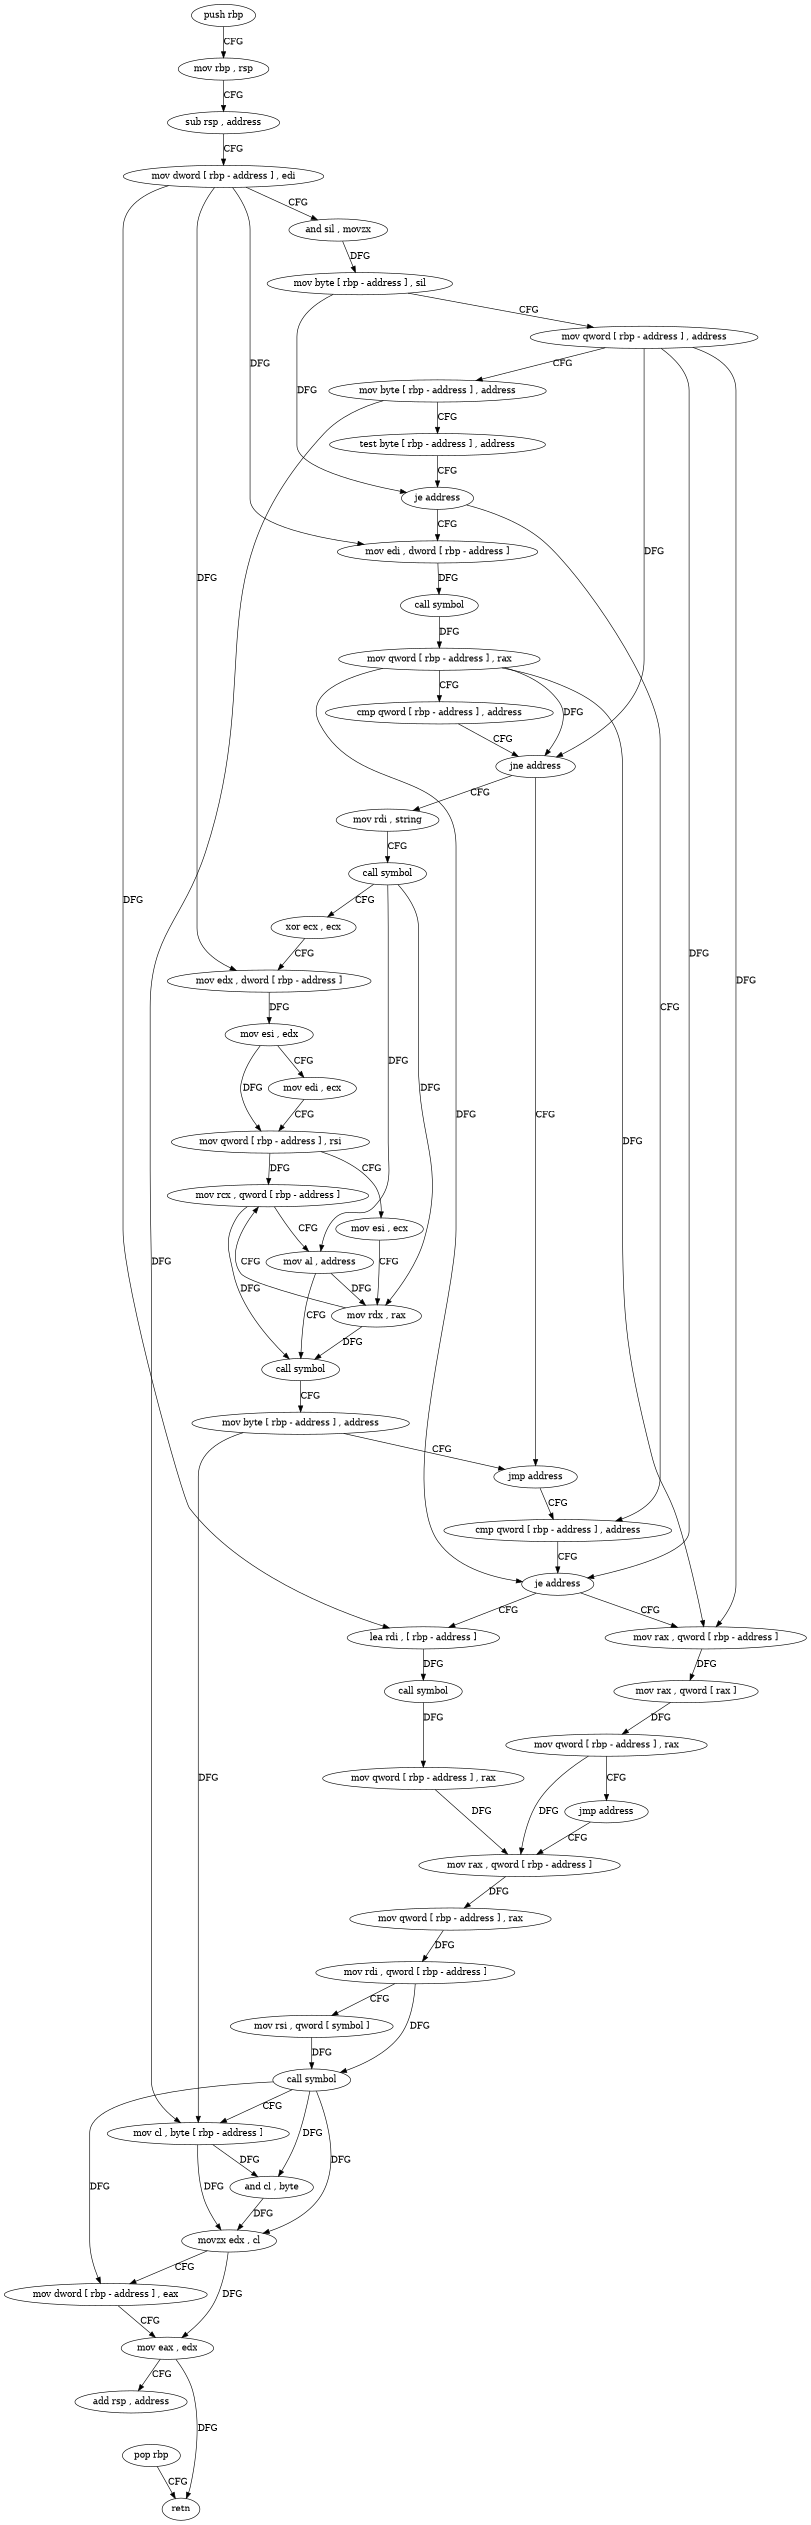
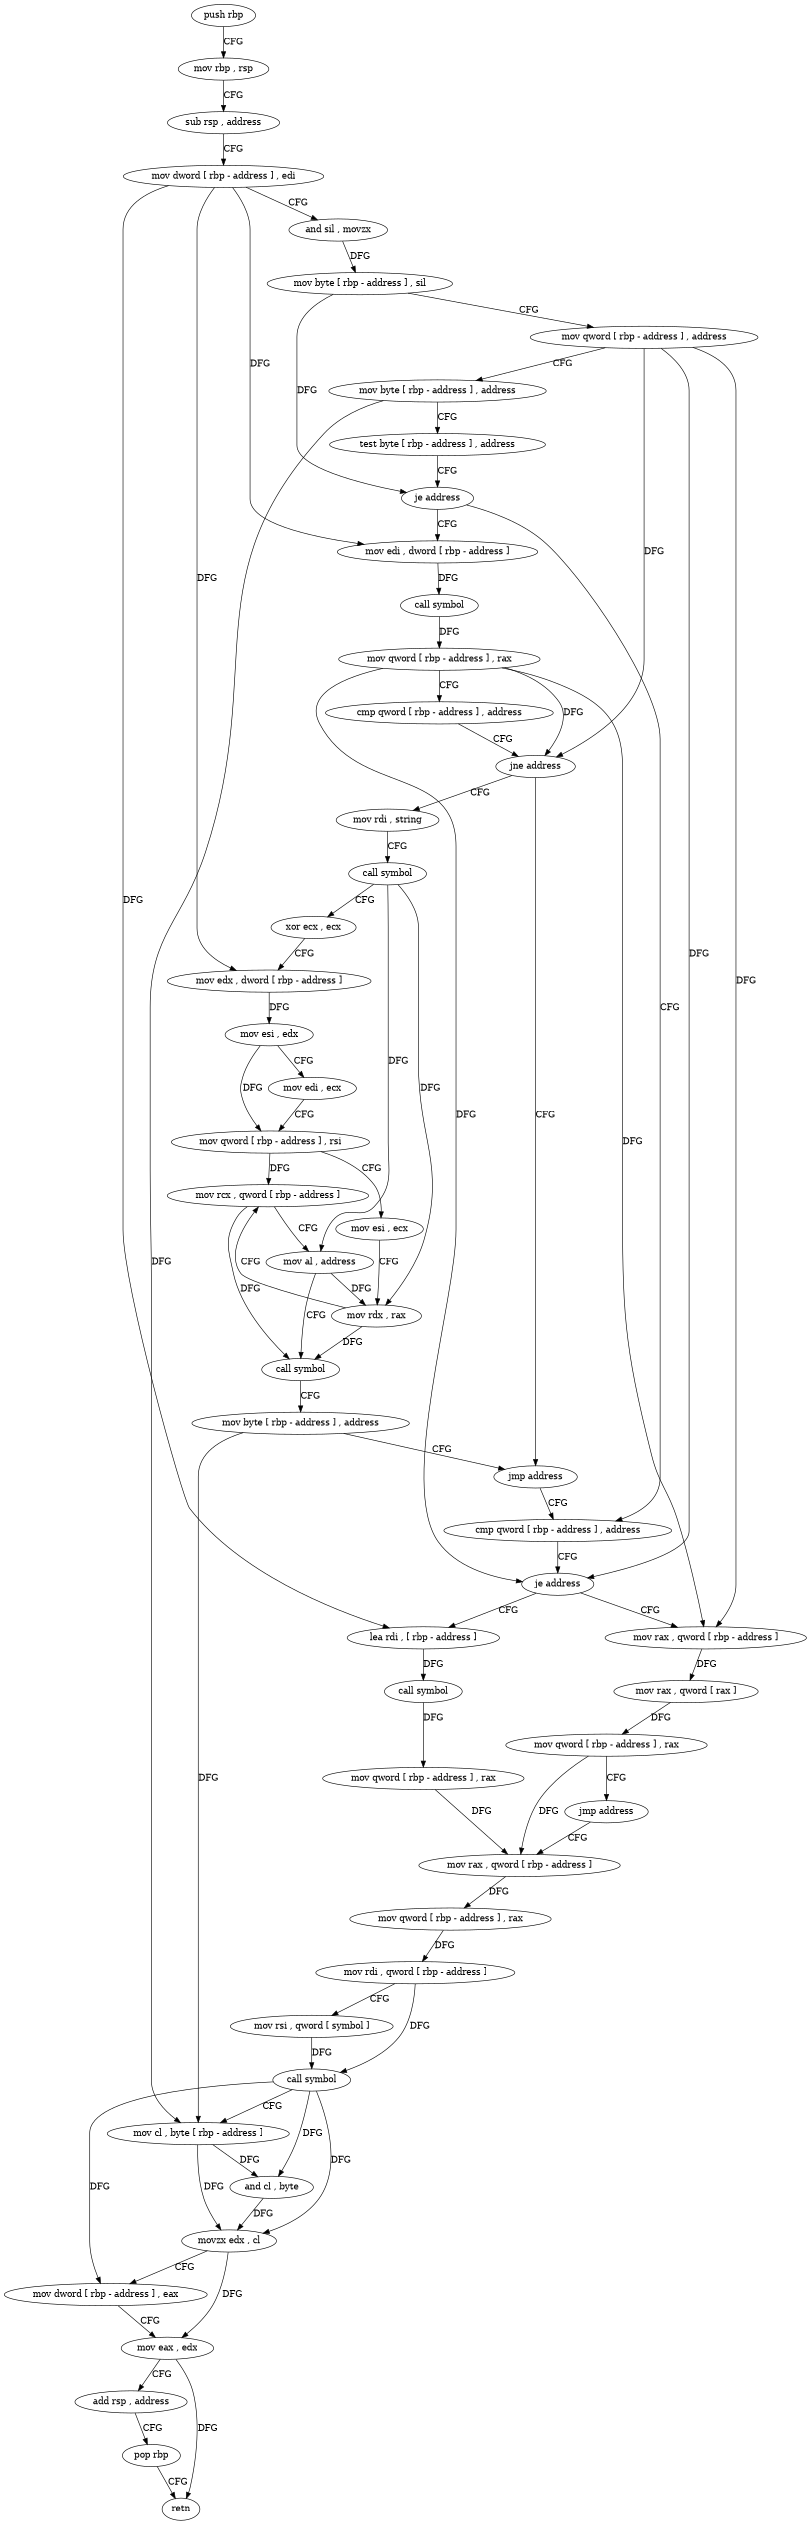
edge "add rsp , address" -> "pop rbp": added, label "CFG"
